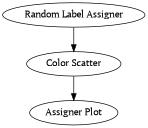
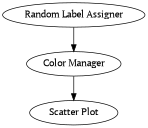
node "Color Scatter": label "Color Scatter" -> "Color Manager"
node "Assigner Plot": label "Assigner Plot" -> "Scatter Plot"
